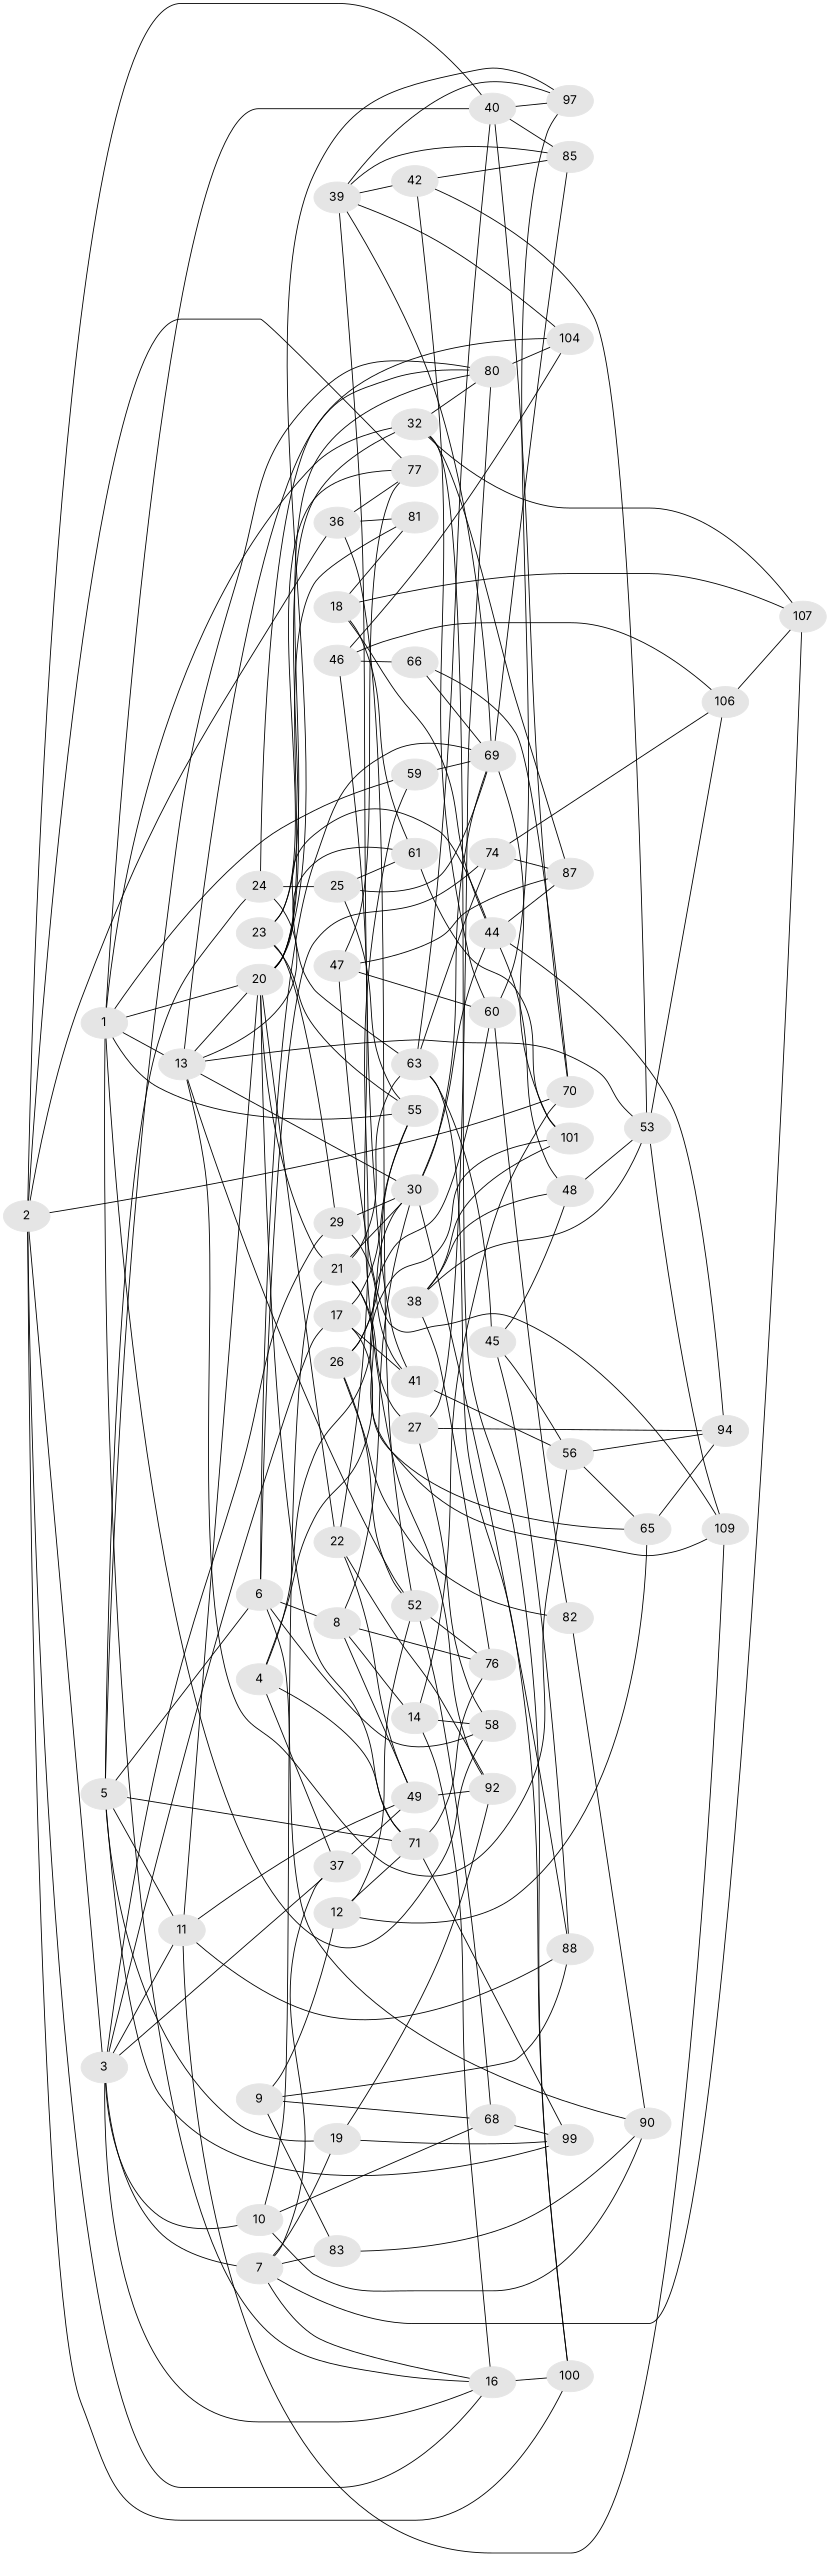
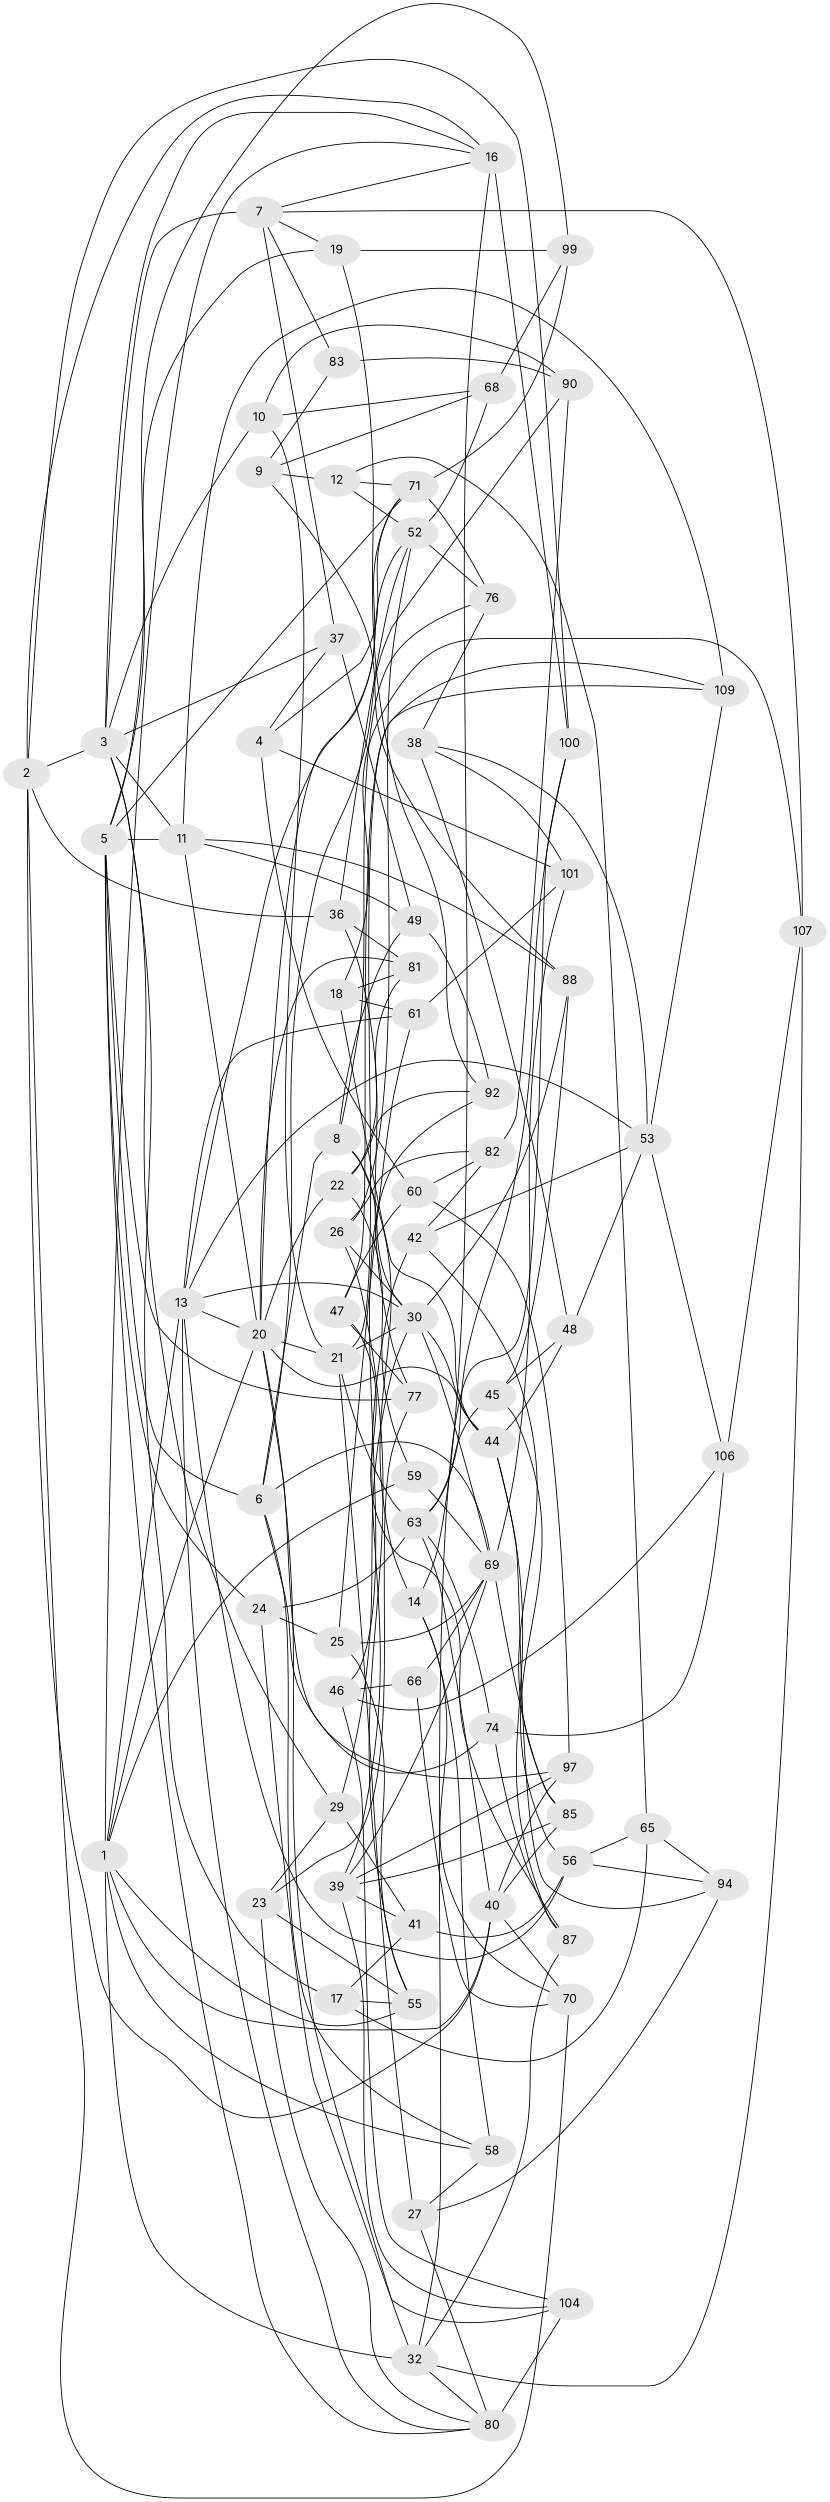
edge "42" -- "60": now "42" -- "82"
edge "77" -- "2": now "77" -- "5"
edge "22" -- "49": now "22" -- "81"
